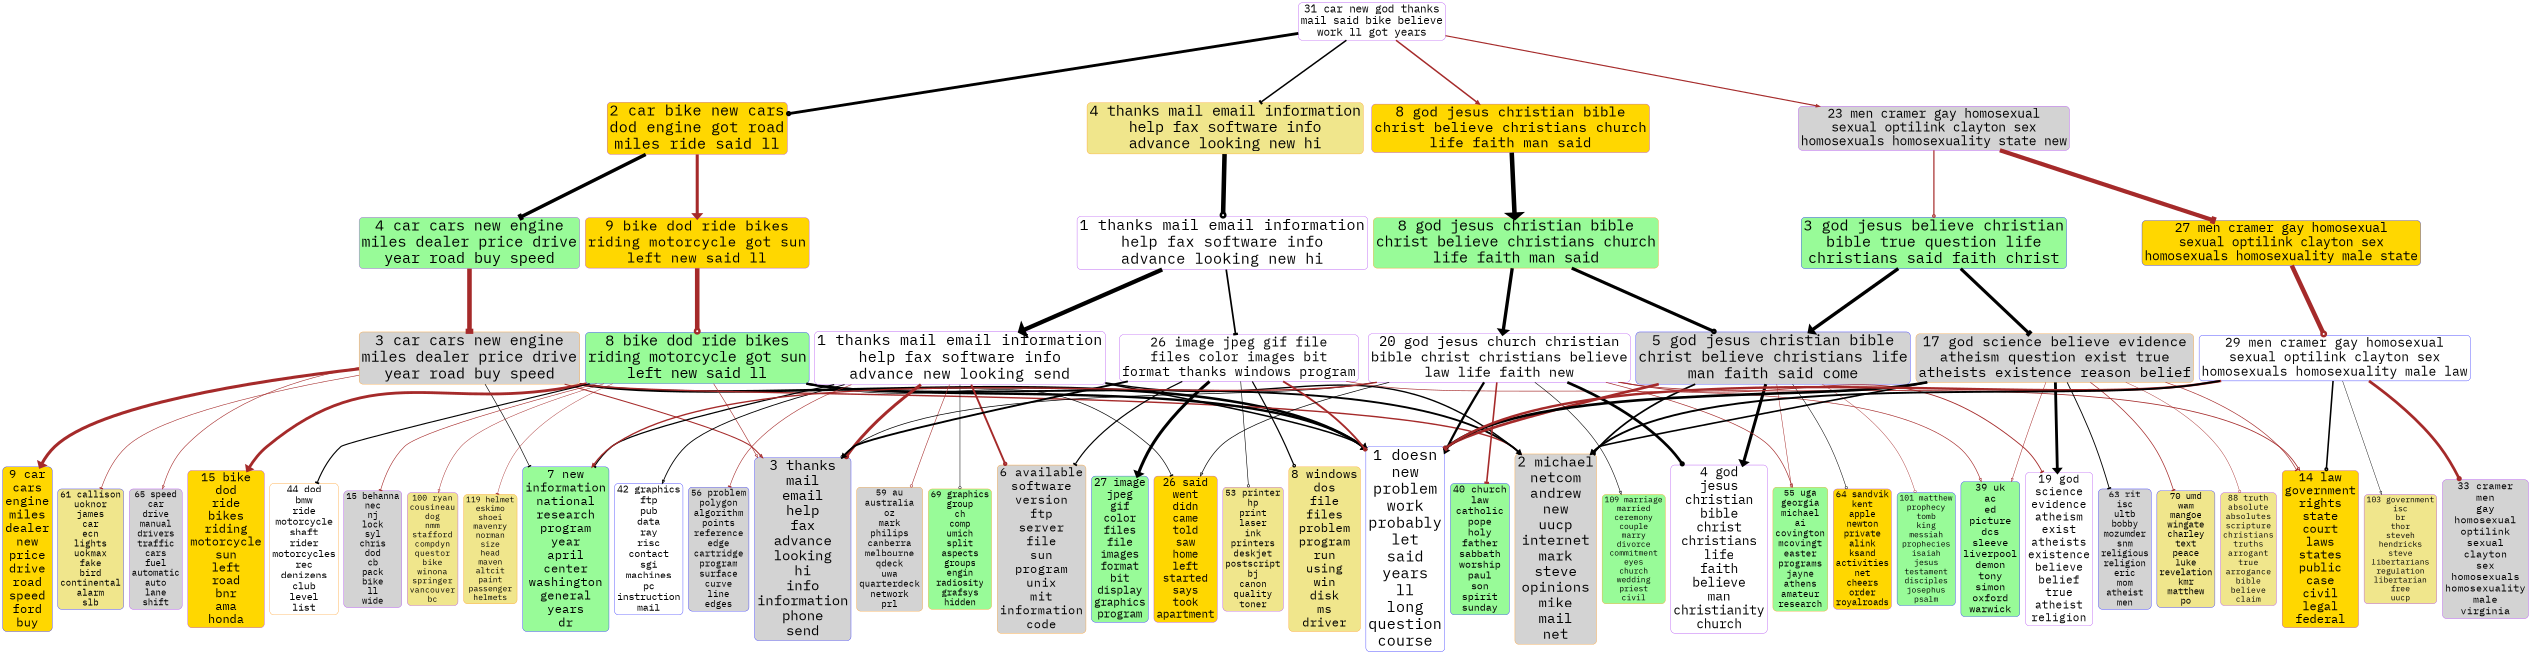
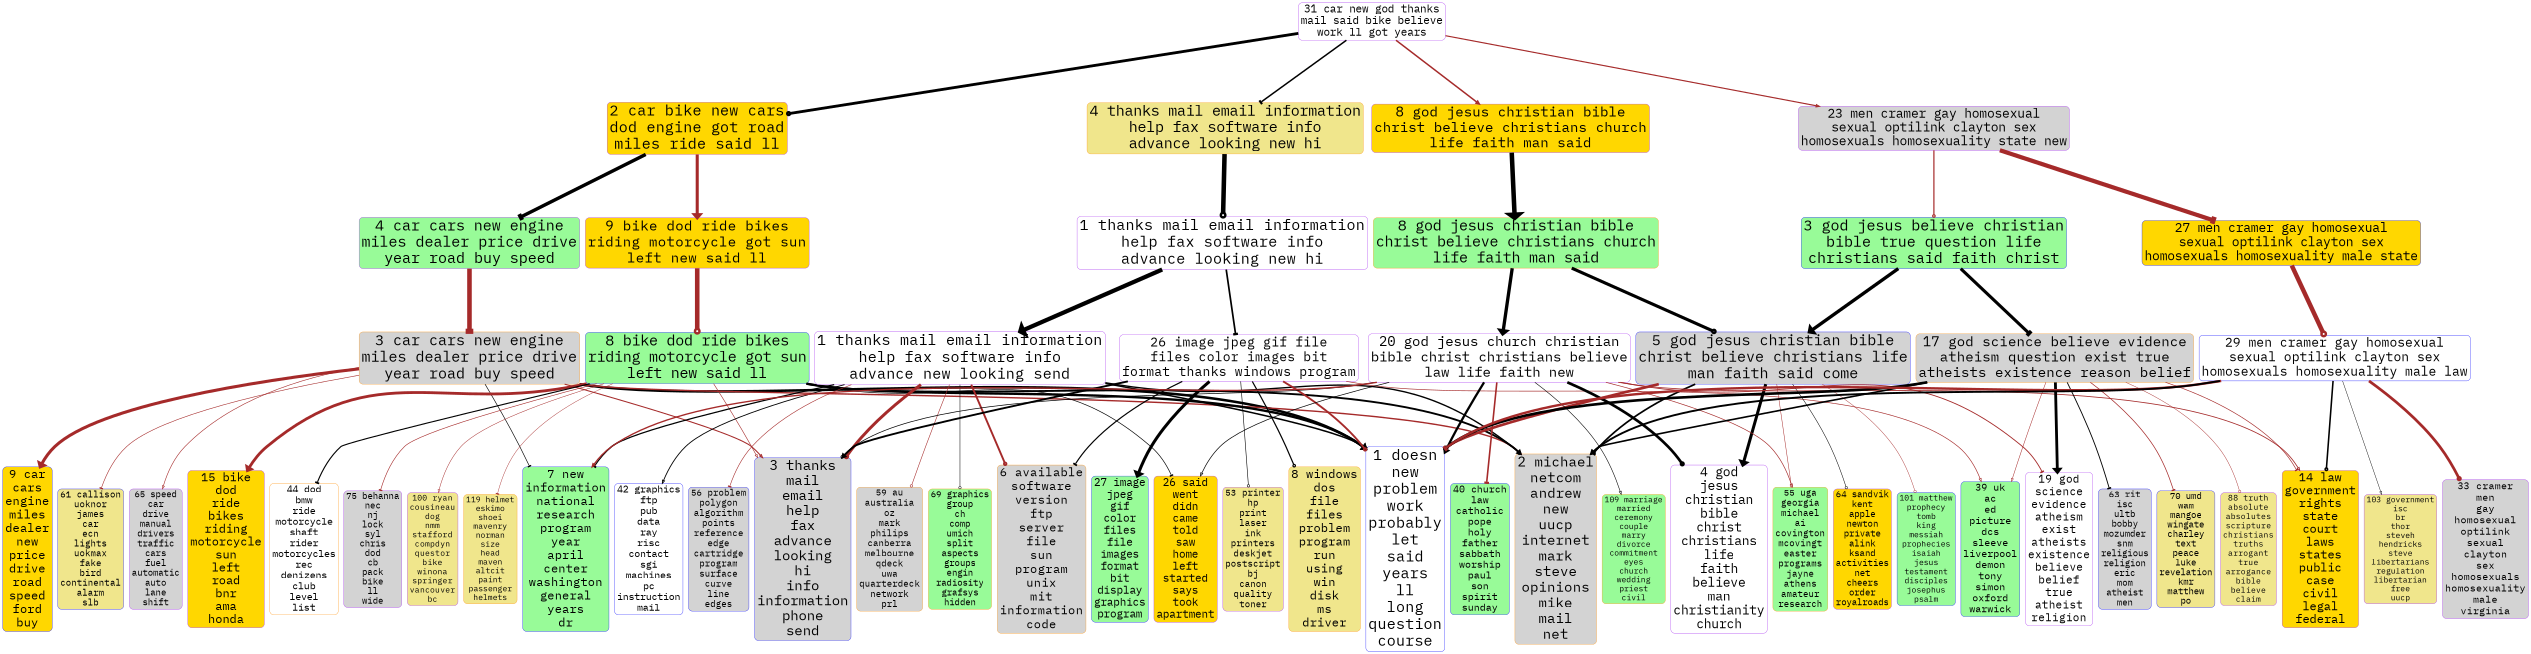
node "15 behanna nec nj lock syl chris dod cb pack bike ll wide": label "15 behanna nec nj lock syl chris dod cb pack bike ll wide" -> "75 behanna nec nj lock syl chris dod cb pack bike ll wide"
